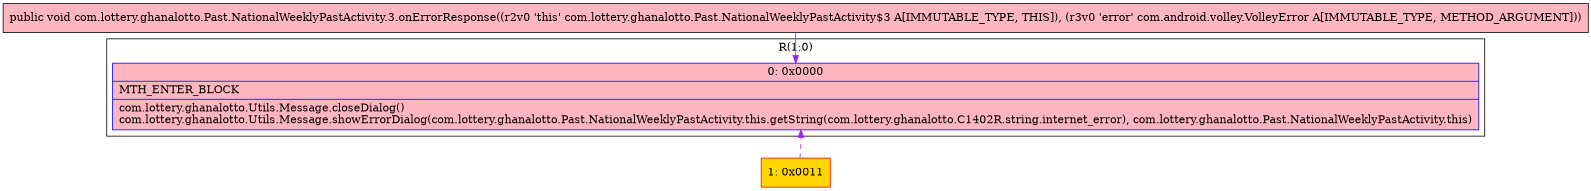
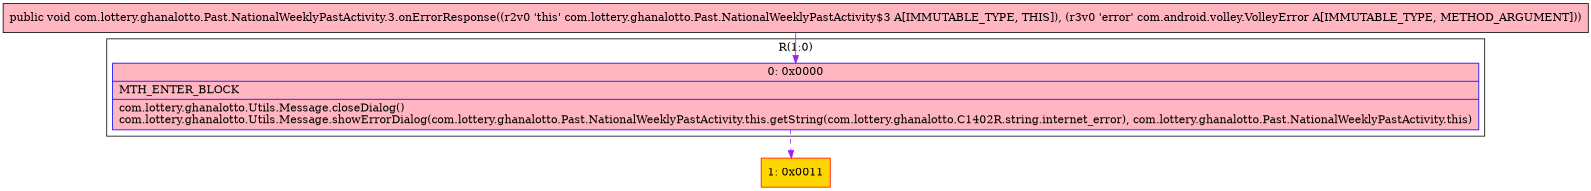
edge "1: 0x0011" -> "0: 0x0000": reversed
